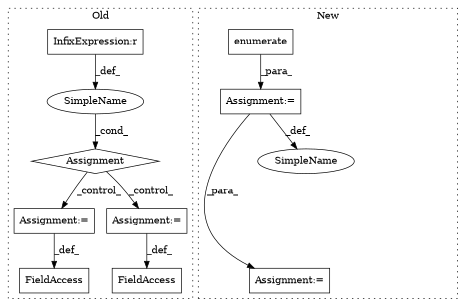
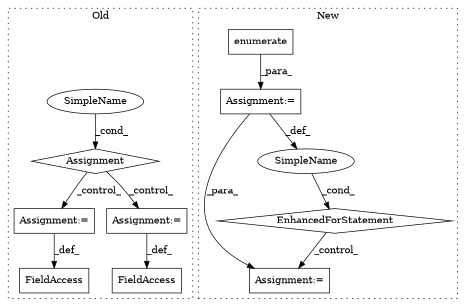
node "InfixExpression:r": removed
node "EnhancedForStatement": added
